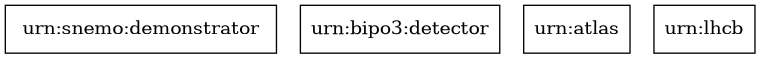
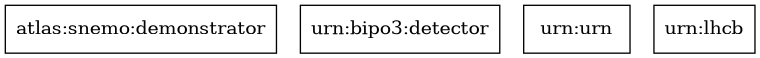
node "urn:snemo:demonstrator": label "urn:snemo:demonstrator" -> "atlas:snemo:demonstrator"
node "urn:atlas": label "urn:atlas" -> "urn:urn"
